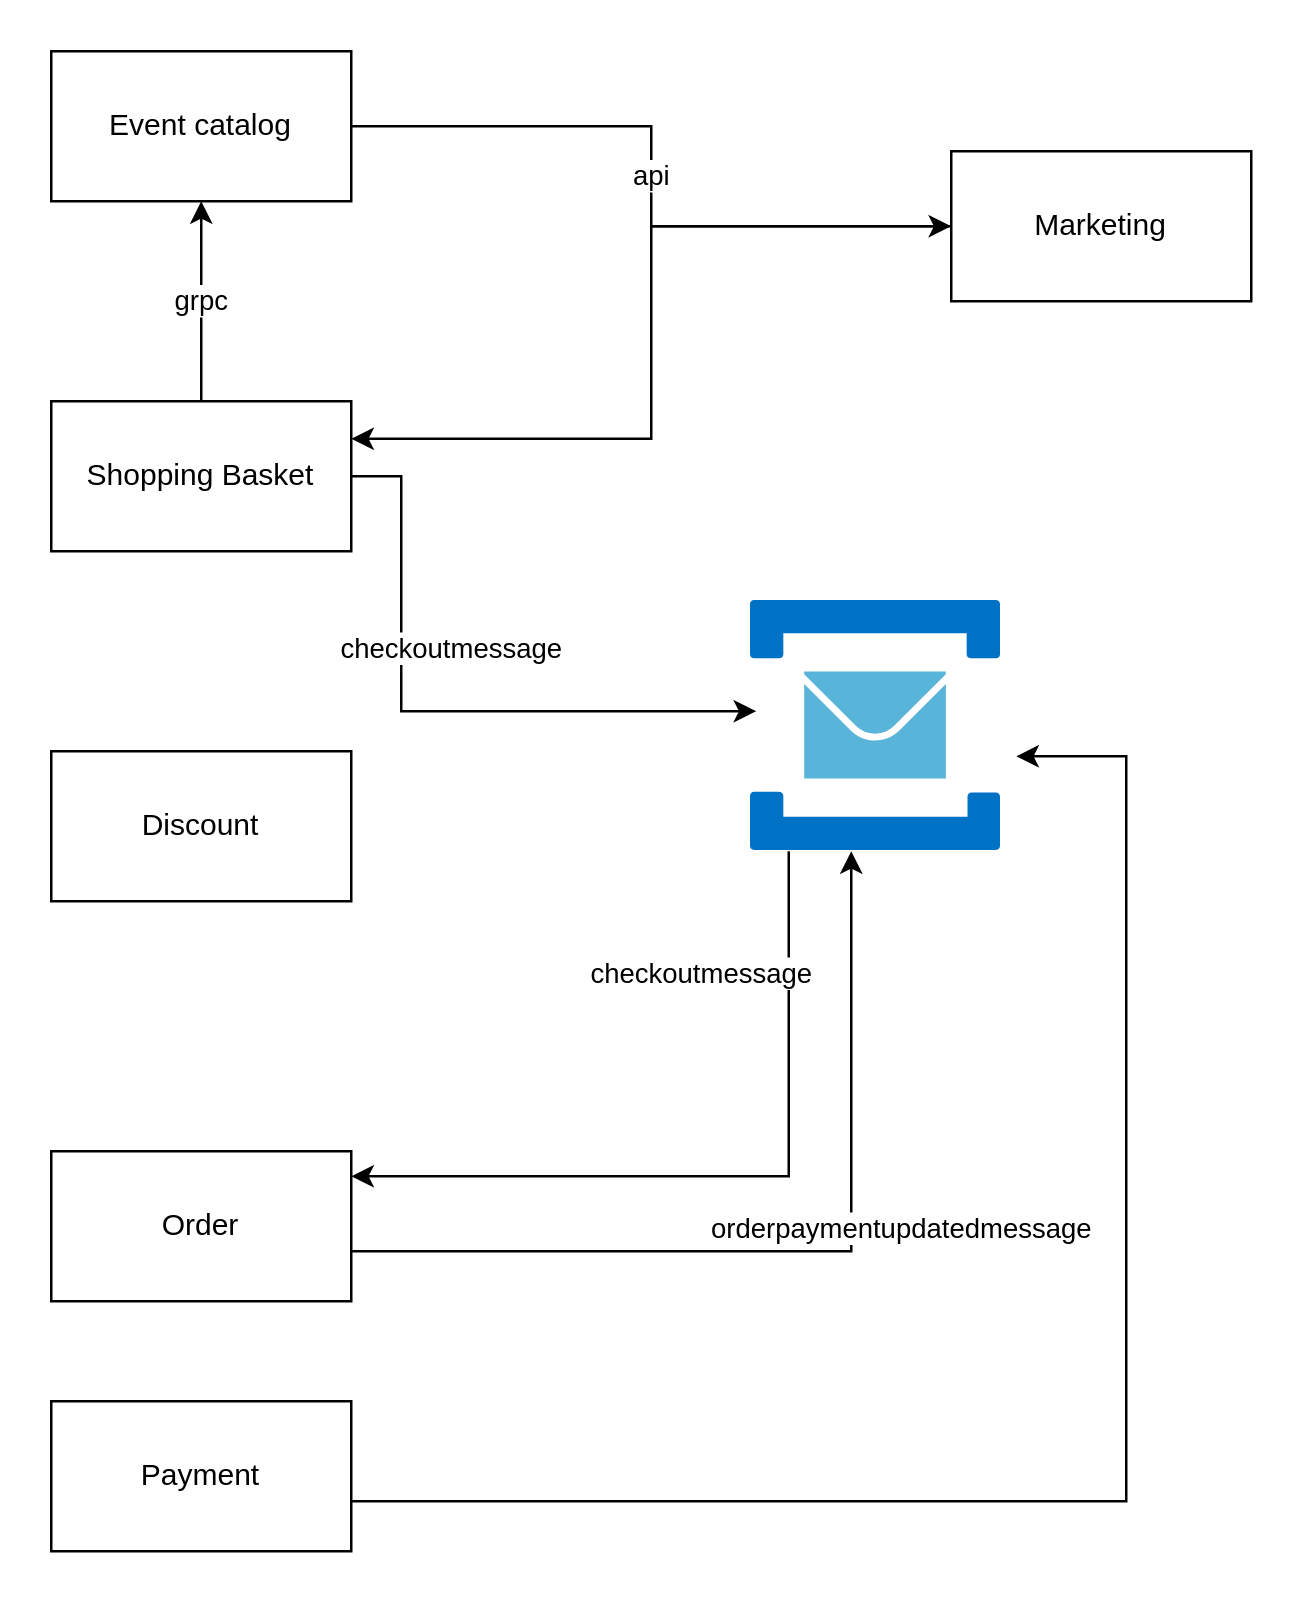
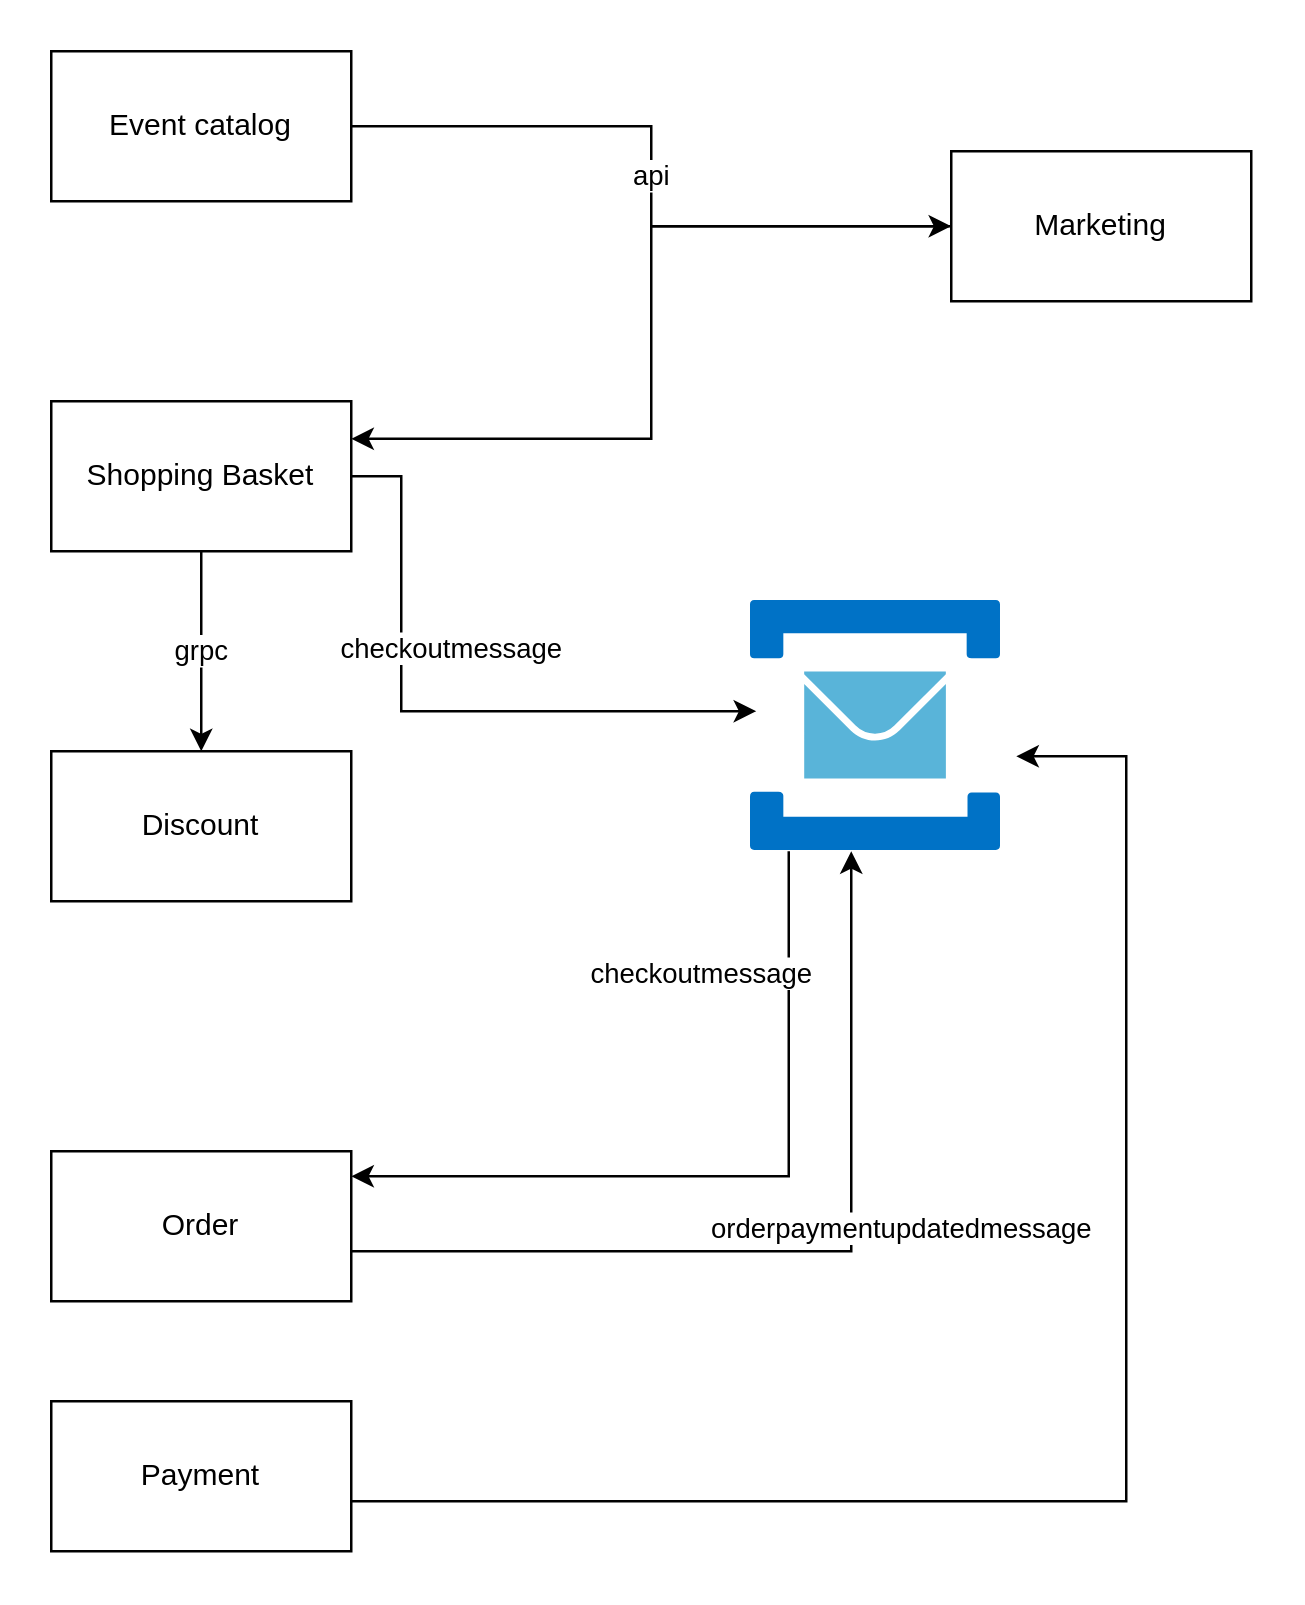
edge "Shopping Basket" -> "Event catalog": now "Shopping Basket" -> "Discount"
